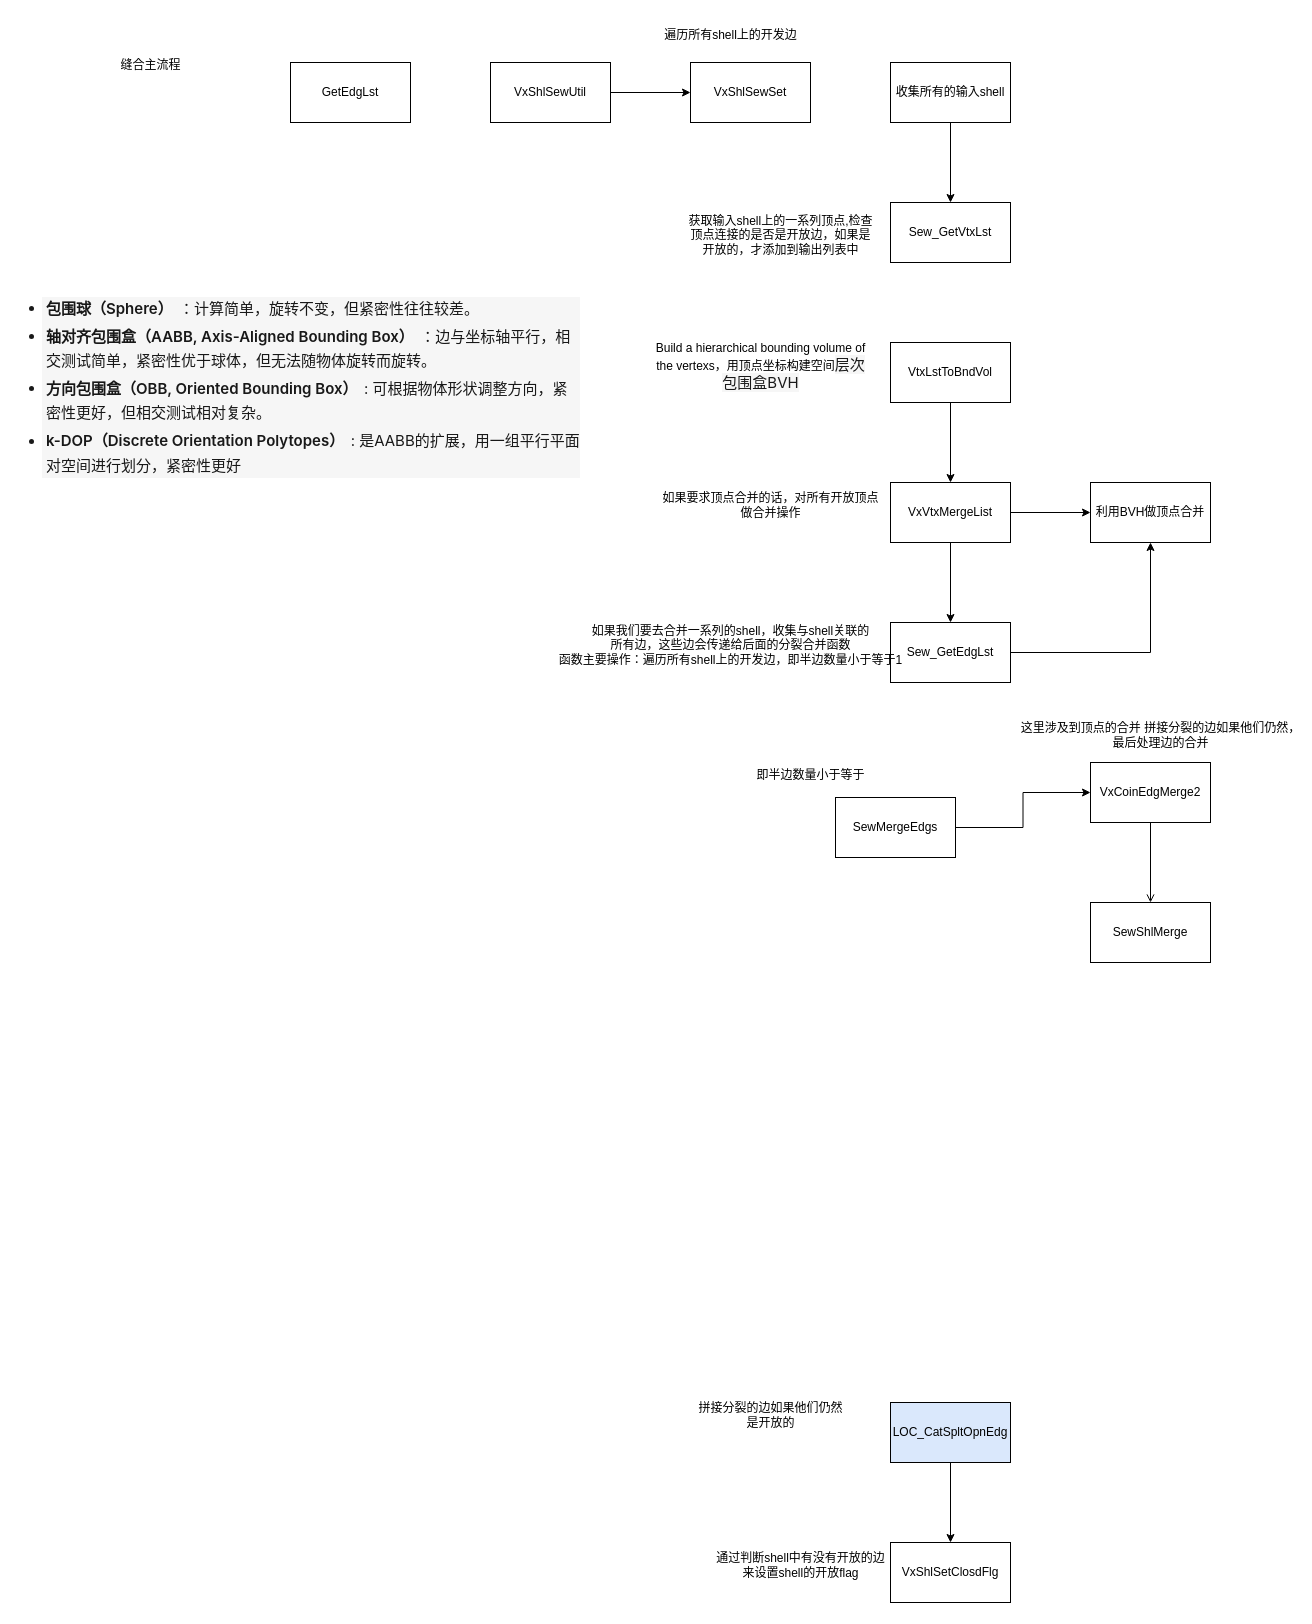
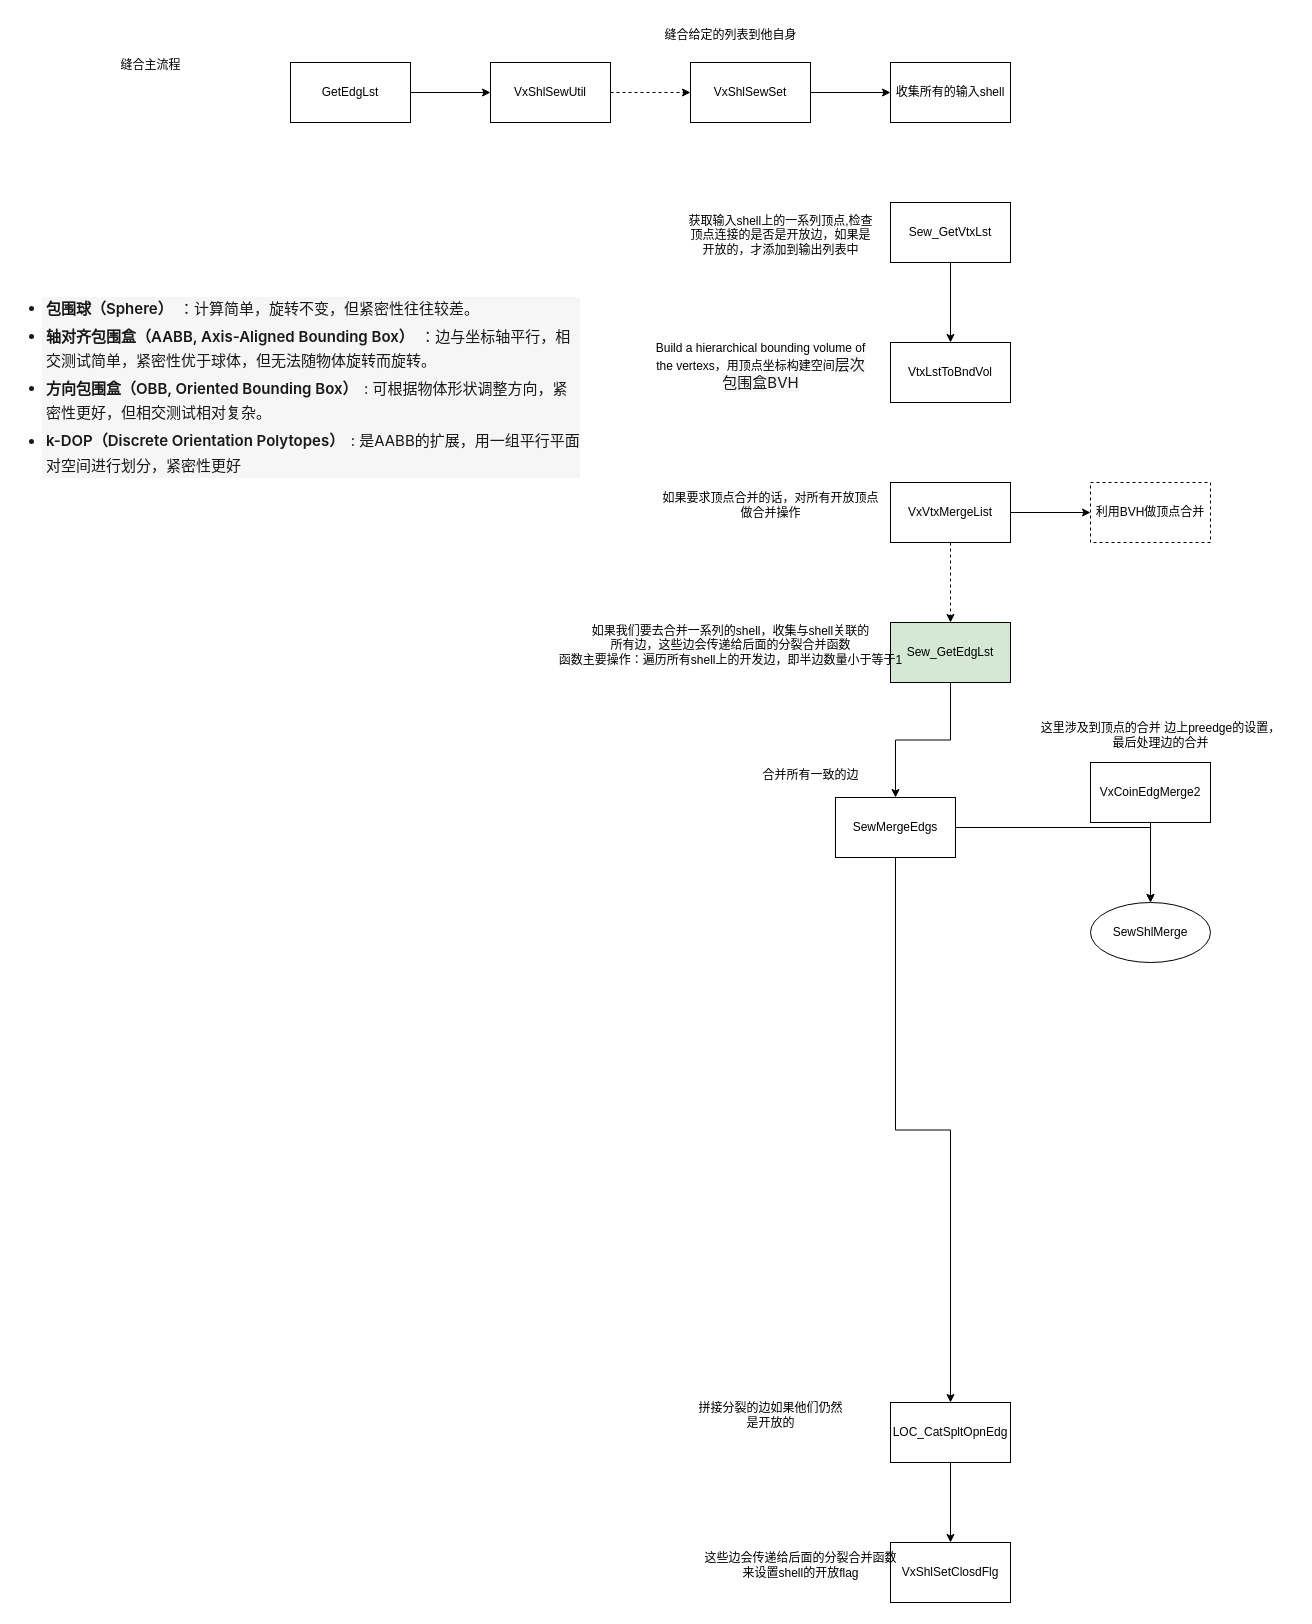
node "遍历所有shell上的开发边": label "遍历所有shell上的开发边" -> "缝合给定的列表到他自身"
edge "GetEdgLst" -> "VxShlSewUtil": added
edge "VxShlSewUtil" -> "VxShlSewSet": style solid -> dashed
edge "VxShlSewSet" -> "收集所有的输入shell": added
edge "收集所有的输入shell" -> "Sew_GetVtxLst": removed
edge "Sew_GetVtxLst" -> "VtxLstToBndVol": added
edge "VtxLstToBndVol" -> "VxVtxMergeList": removed
node "利用BVH做顶点合并": style solid -> dashed
edge "VxVtxMergeList" -> "Sew_GetEdgLst": style solid -> dashed
node "Sew_GetEdgLst": fillcolor #ffffff -> #d5e8d4
edge "Sew_GetEdgLst" -> "利用BVH做顶点合并": now "Sew_GetEdgLst" -> "SewMergeEdgs"
node "这里涉及到顶点的合并 拼接分裂的边如果他们仍然， 最后处理边的合并": label "这里涉及到顶点的合并 拼接分裂的边如果他们仍然， 最后处理边的合并" -> "这里涉及到顶点的合并 边上preedge的设置， 最后处理边的合并"
node "即半边数量小于等于": label "即半边数量小于等于" -> "合并所有一致的边"
edge "SewMergeEdgs" -> "VxCoinEdgMerge2": now "SewMergeEdgs" -> "SewShlMerge"
edge "VxCoinEdgMerge2" -> "SewShlMerge": arrowhead open -> classic
node "SewShlMerge": shape rectangle -> ellipse
edge "SewMergeEdgs" -> "LOC_CatSpltOpnEdg": added
node "LOC_CatSpltOpnEdg": fillcolor #dae8fc -> #ffffff
node "通过判断shell中有没有开放的边 来设置shell的开放flag": label "通过判断shell中有没有开放的边 来设置shell的开放flag" -> "这些边会传递给后面的分裂合并函数 来设置shell的开放flag"
